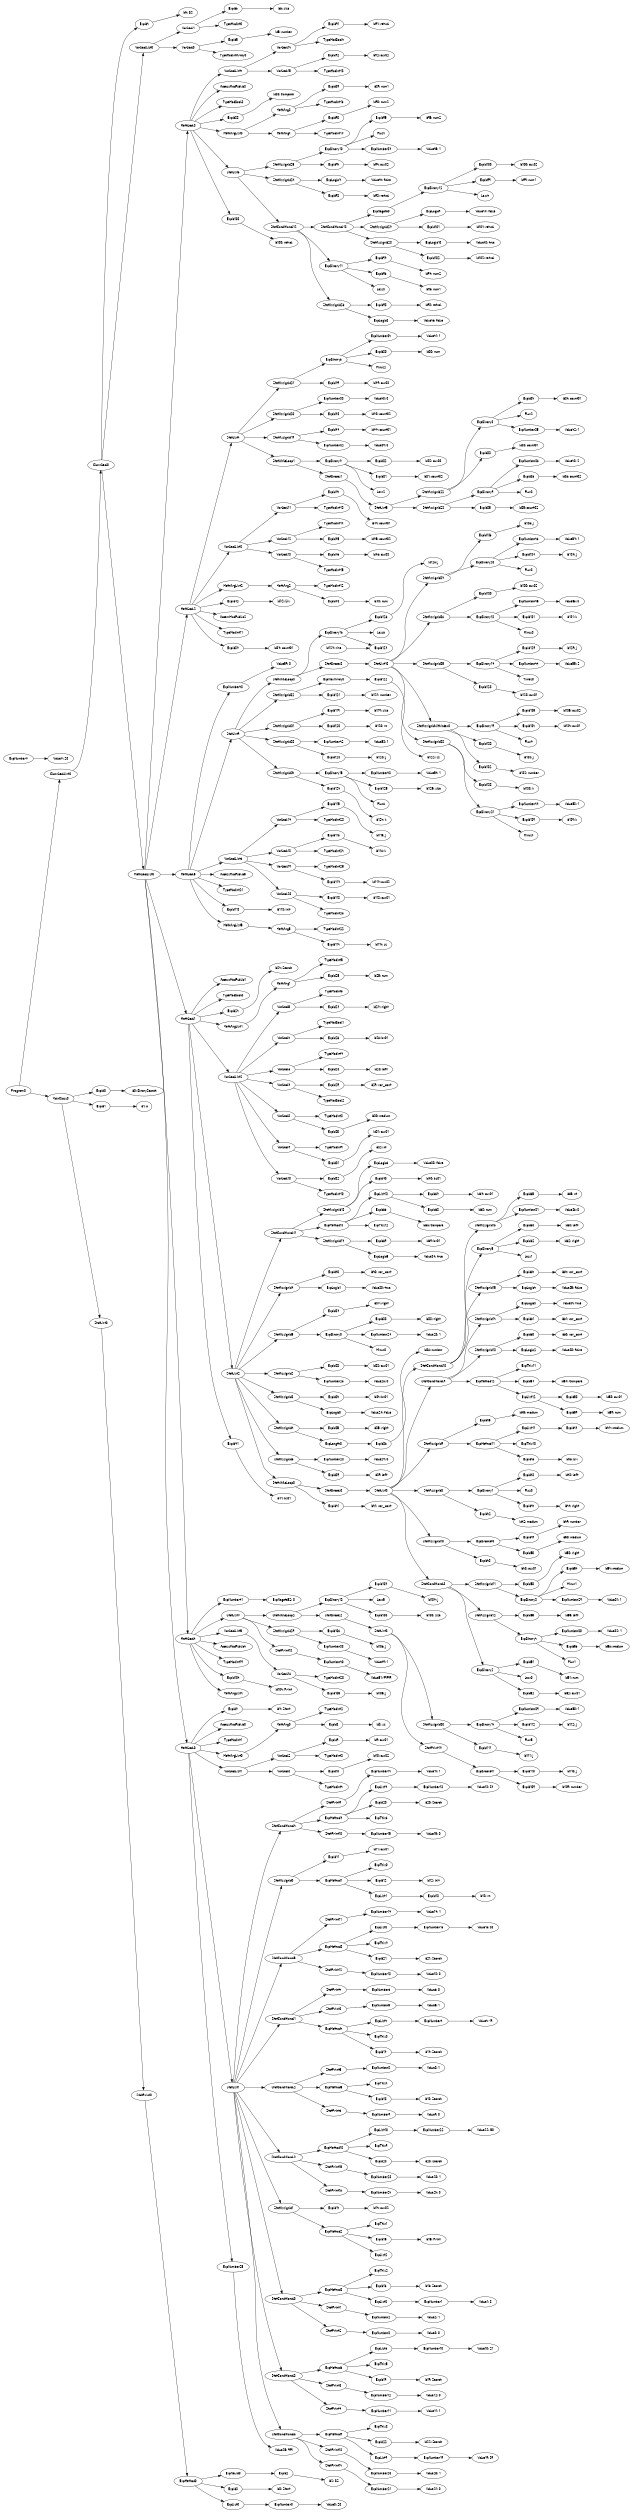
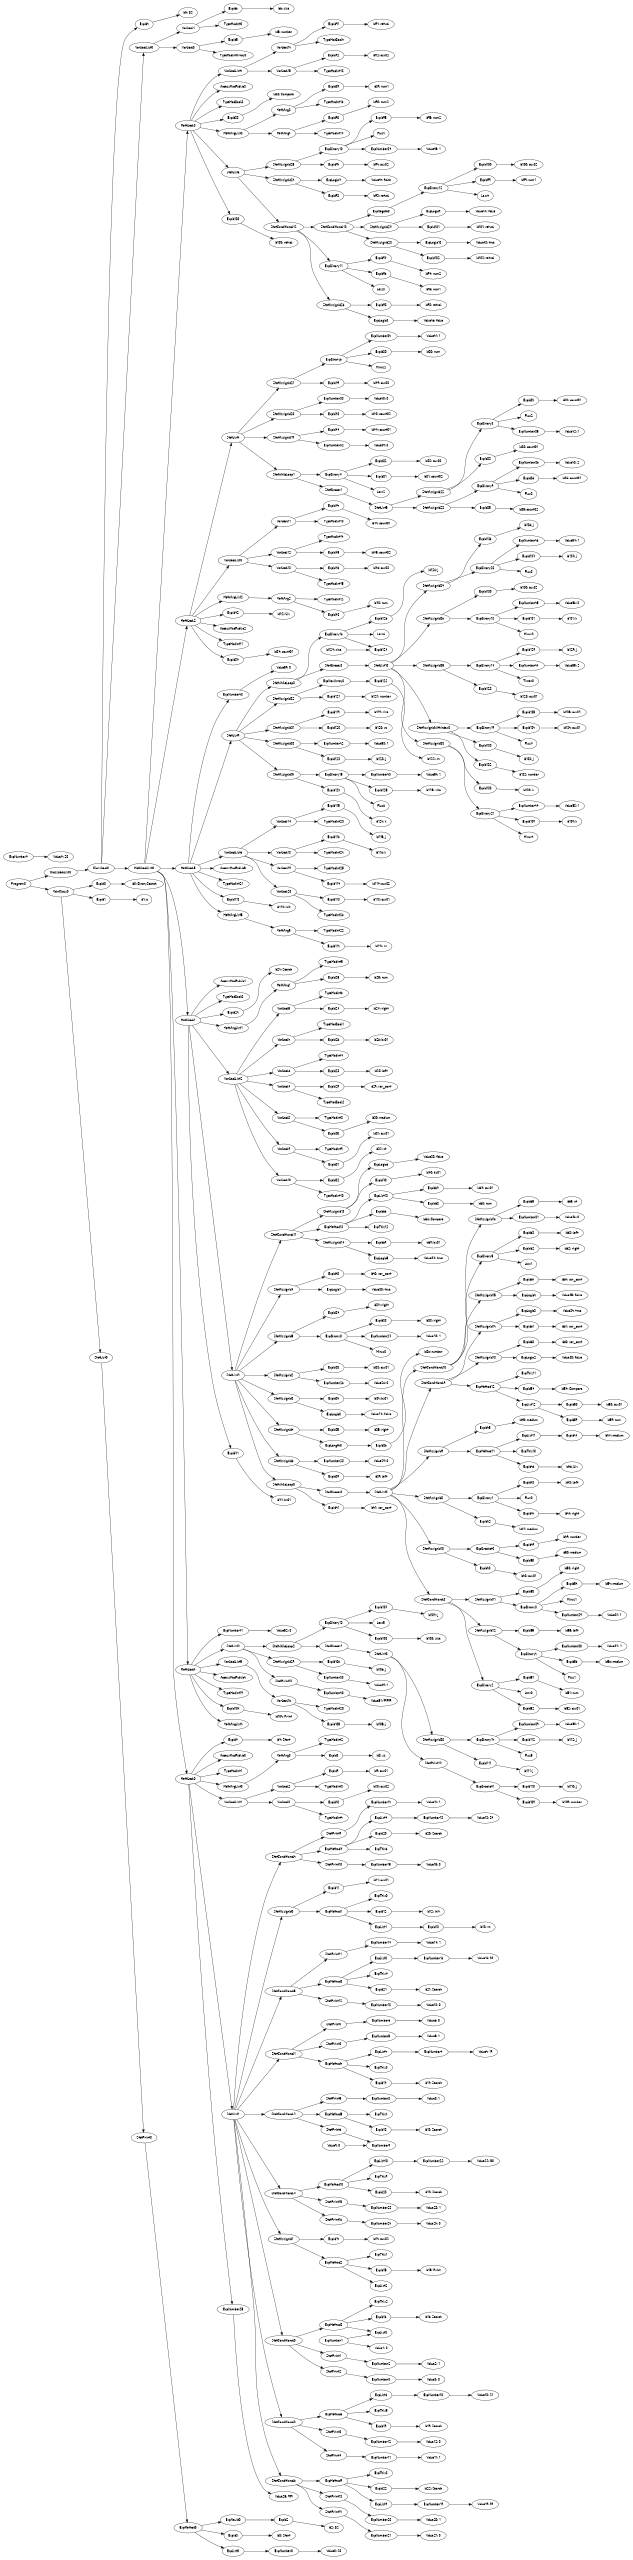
node "ExpNegate52: 0": label "ExpNegate52: 0" -> "Value52: 0"
edge "ExpNumber9" -> "Value9: 0": reversed
edge "ExpList3" -> "ExpNumber1": reversed
